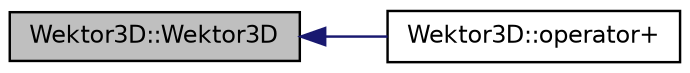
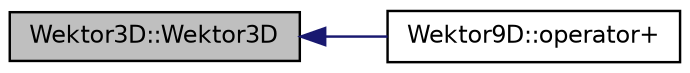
node "Wektor3D::operator+": label "Wektor3D::operator+" -> "Wektor9D::operator+"
